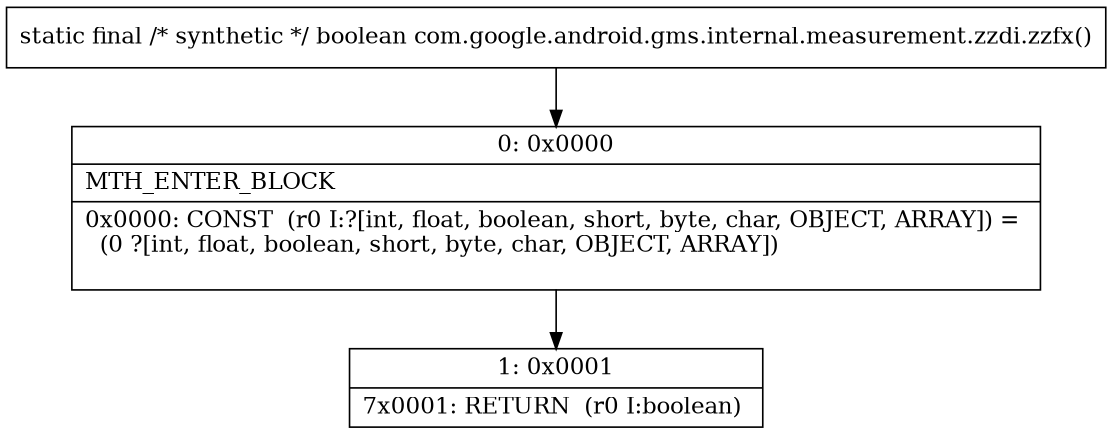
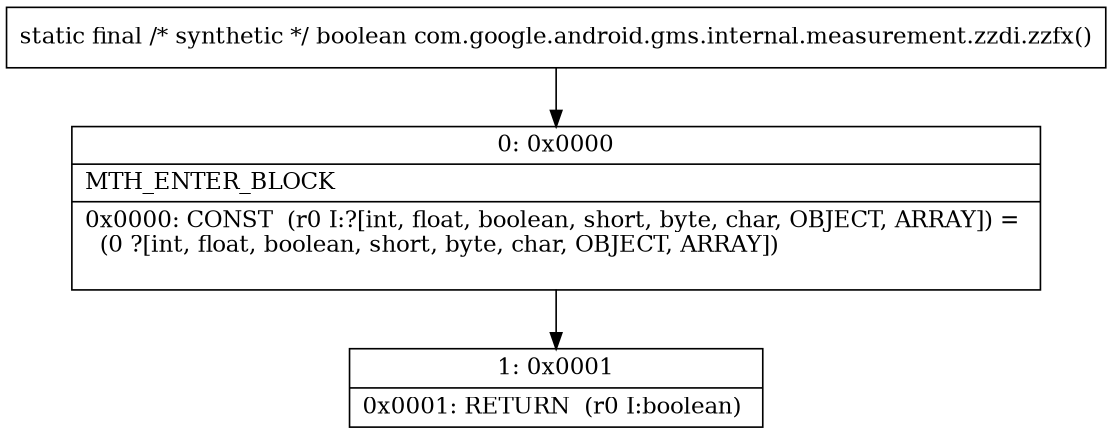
node "1: 0x0001": text "7x0001: RETURN  (r0 I:boolean)" -> "0x0001: RETURN  (r0 I:boolean)"
